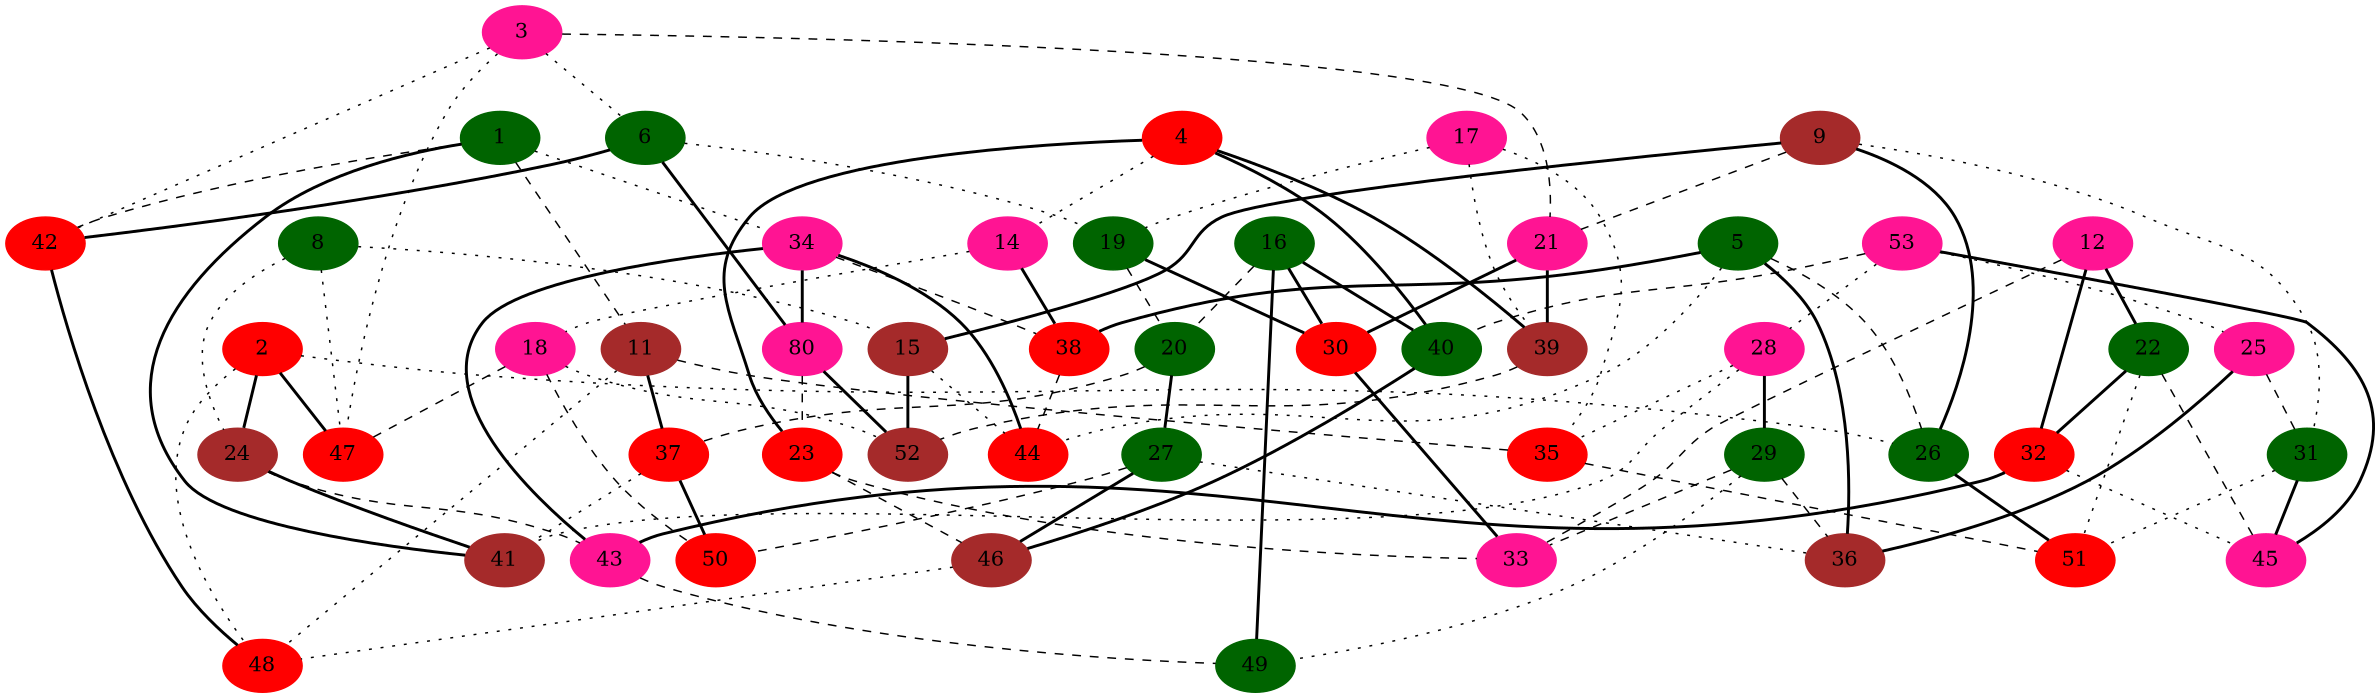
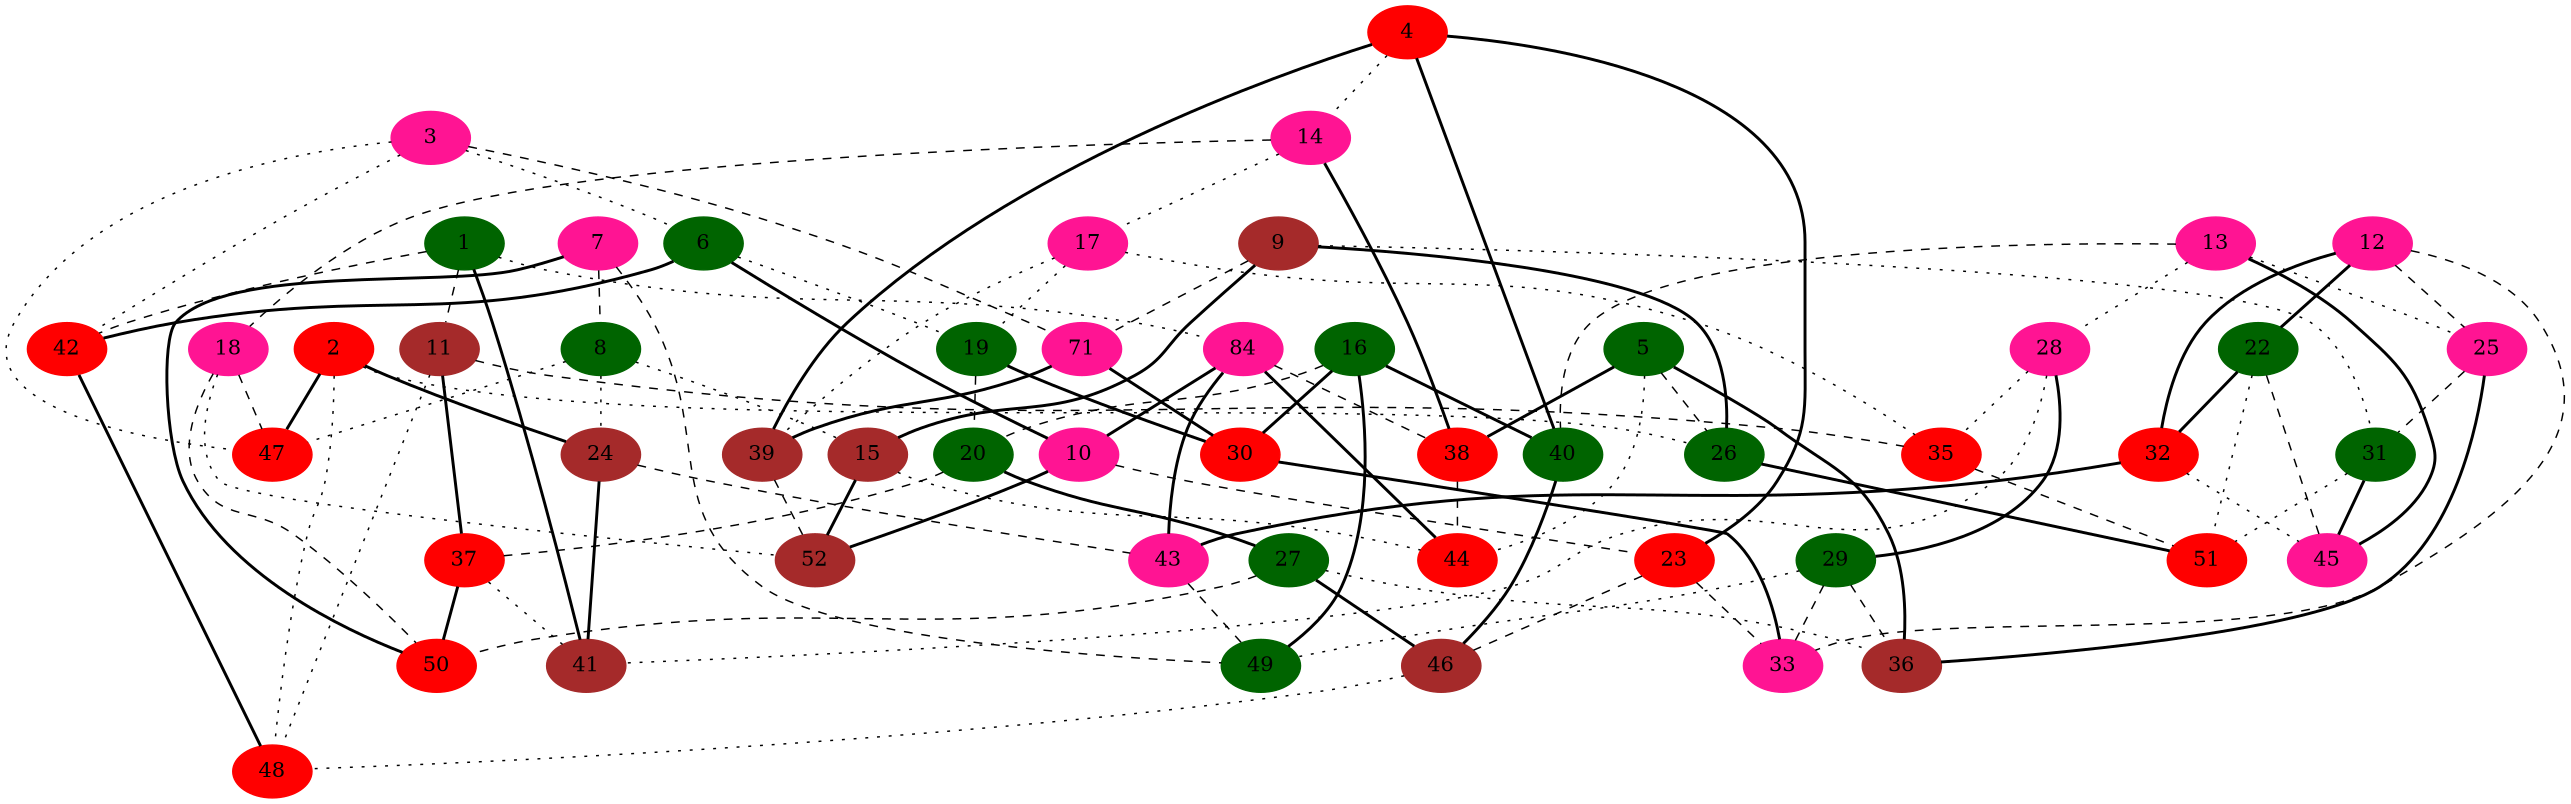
edge "14" -- "17": added
node "7": added
node "34": label "34" -> "84"
node "21": label "21" -> "71"
node "53": label "53" -> "13"
edge "14" -- "18": style dotted -> dashed
edge "12" -- "25": added
node "80": label "80" -> "10"
